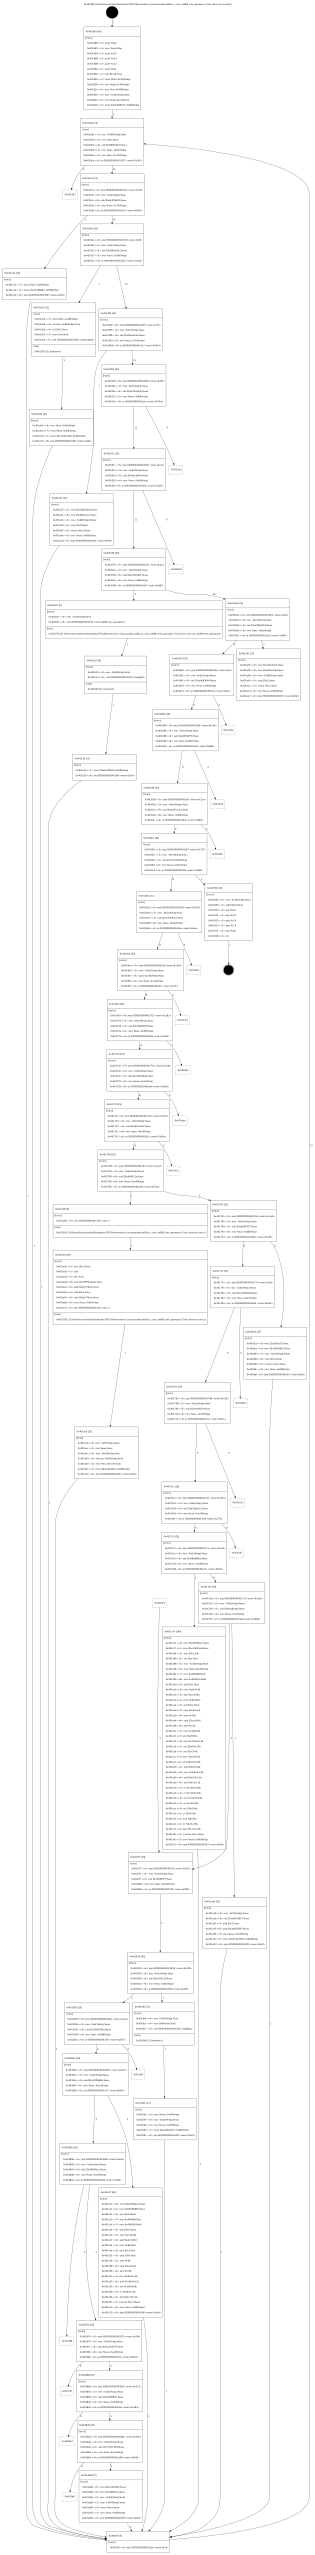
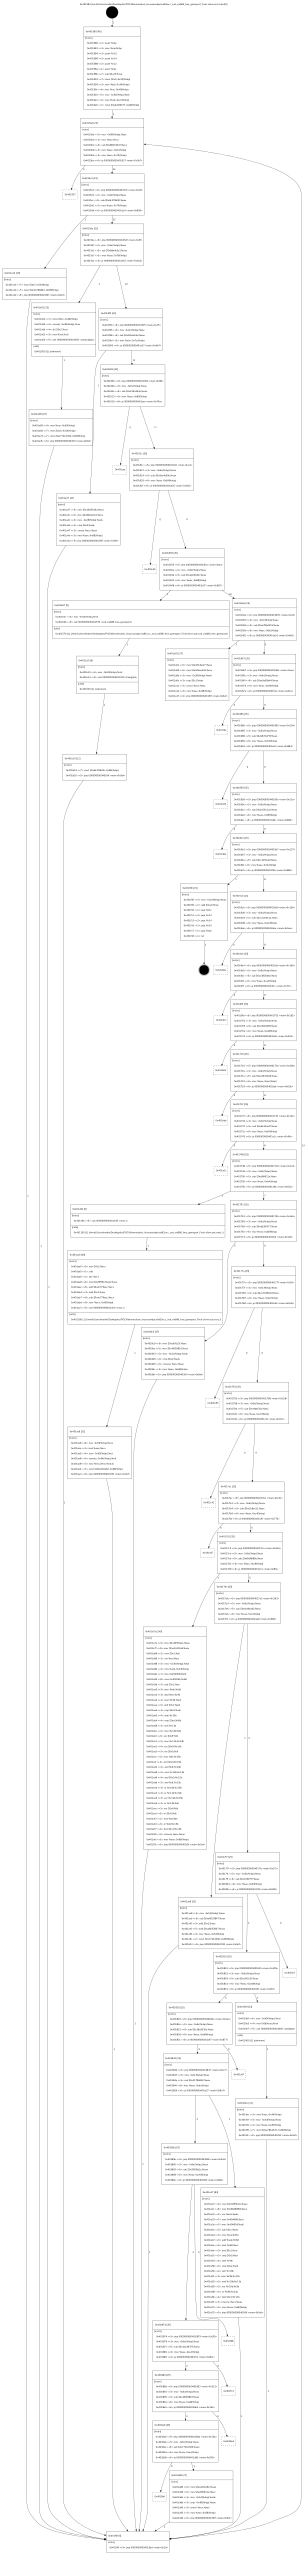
edge "0x401f19" -> "0x4017f7 [25]": reversed
